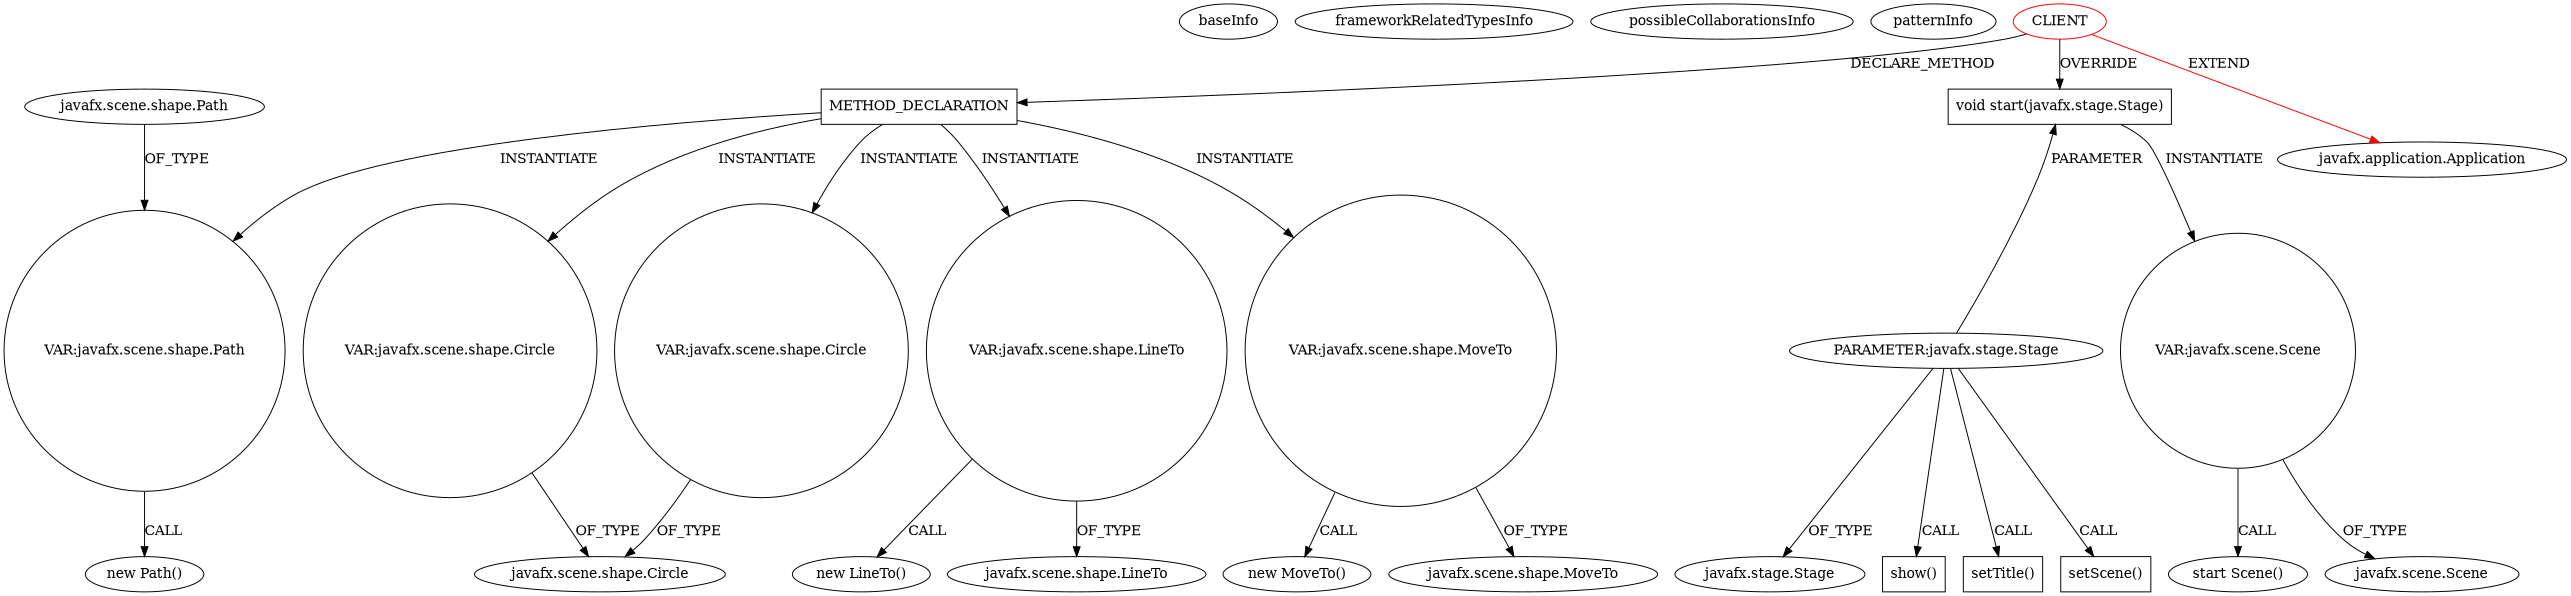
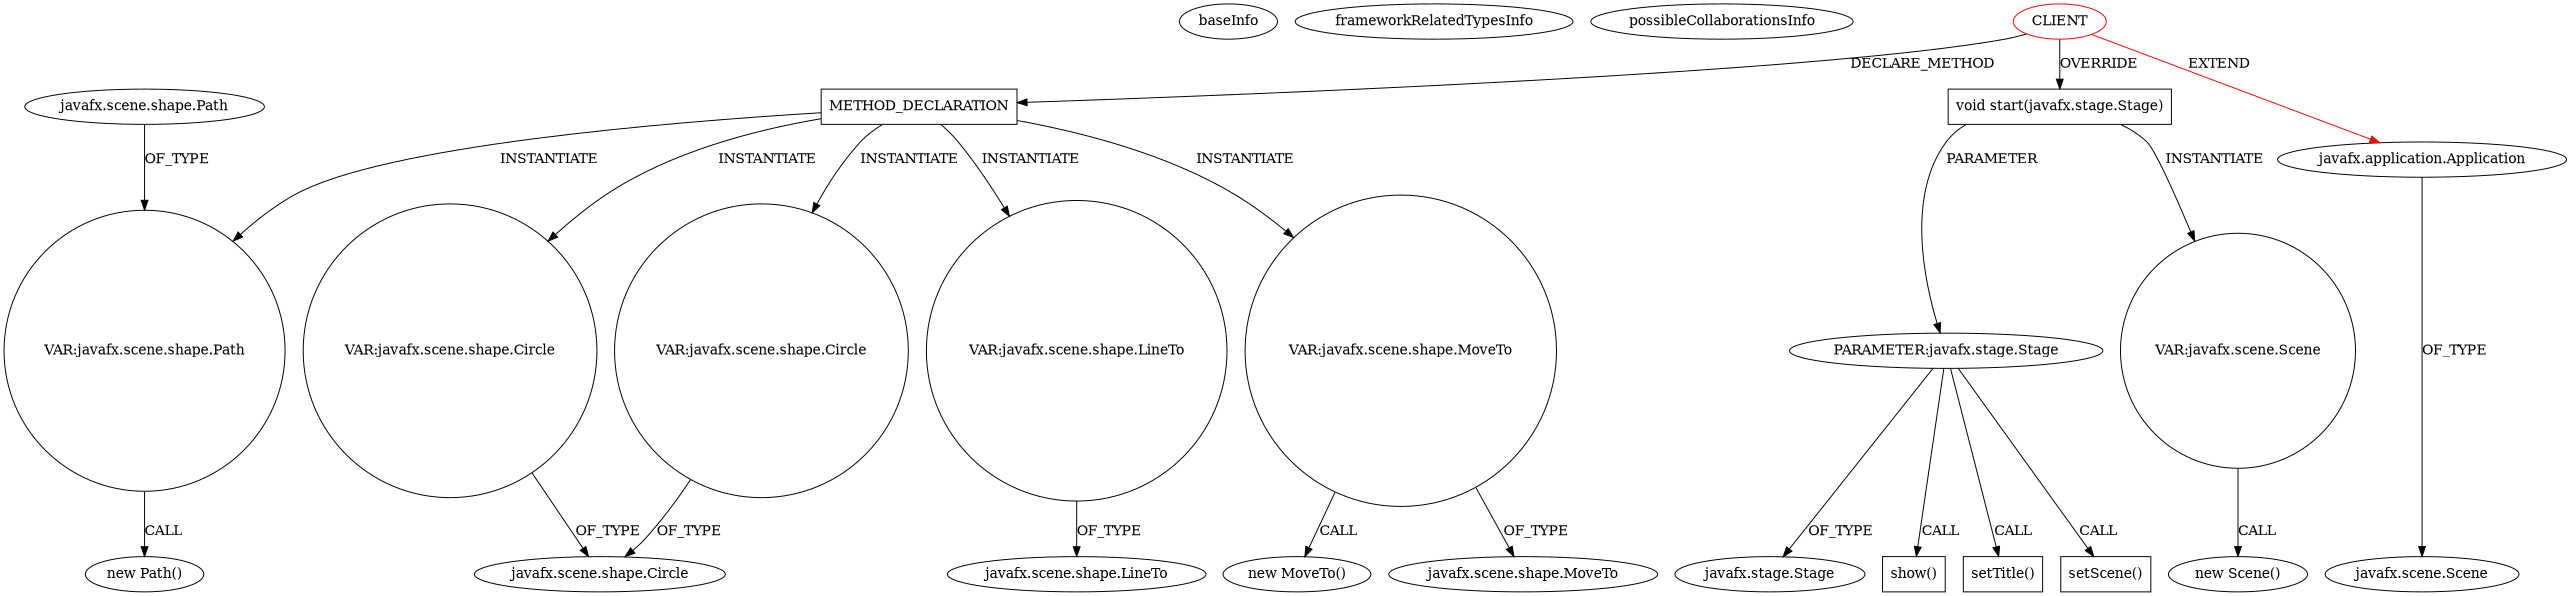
node "patternInfo": removed
edge "PARAMETER:javafx.stage.Stage" -> "void start(javafx.stage.Stage)": reversed
edge "VAR:javafx.scene.Scene" -> "javafx.scene.Scene": now "javafx.application.Application" -> "javafx.scene.Scene"
node "new LineTo()": removed
node "start Scene()": label "start Scene()" -> "new Scene()"
